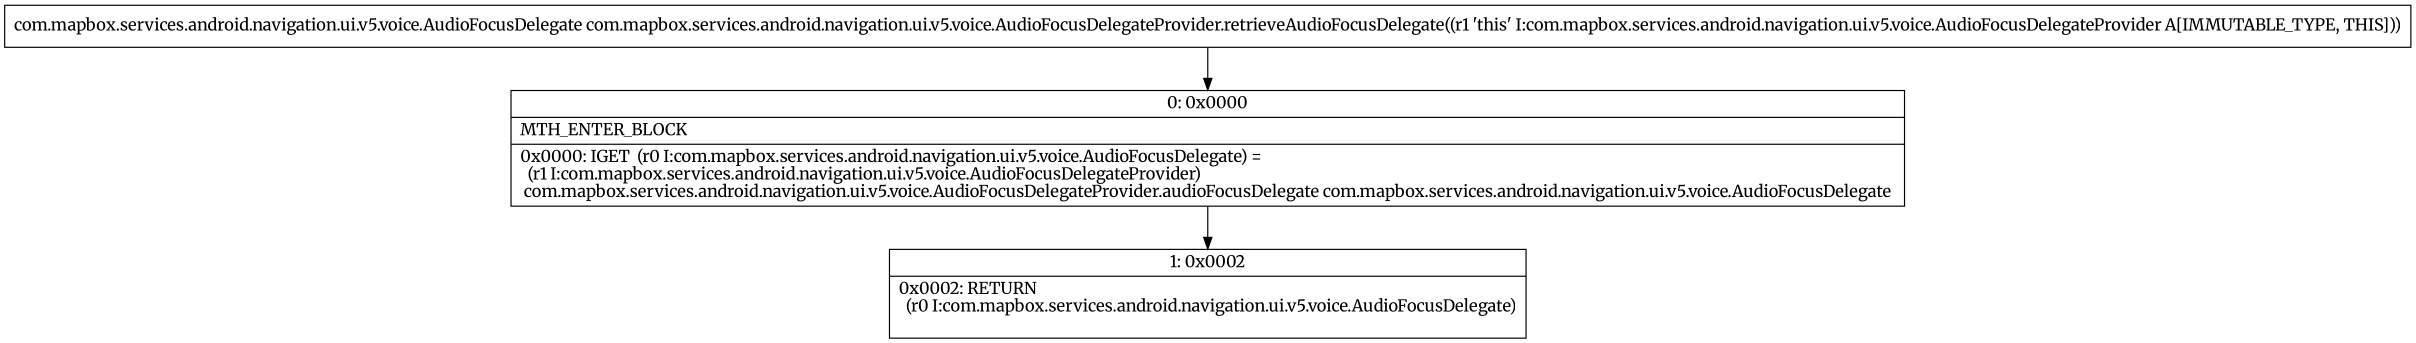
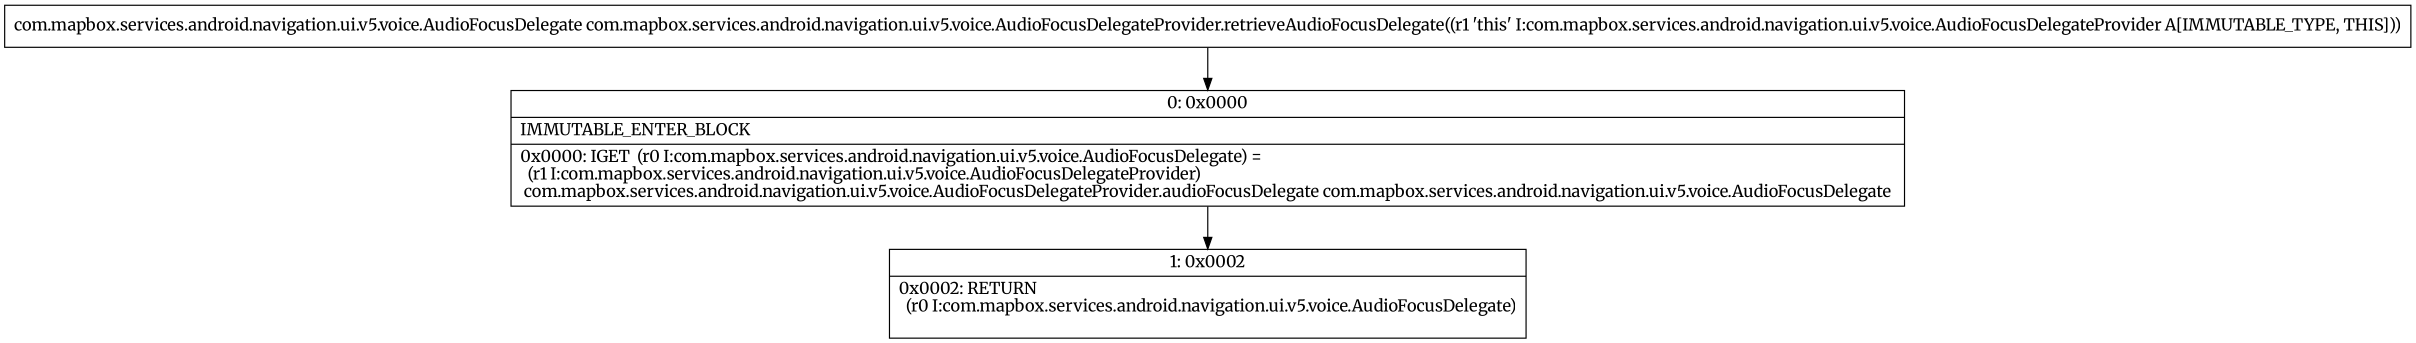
node "0: 0x0000": text "MTH_ENTER_BLOCK" -> "IMMUTABLE_ENTER_BLOCK"
